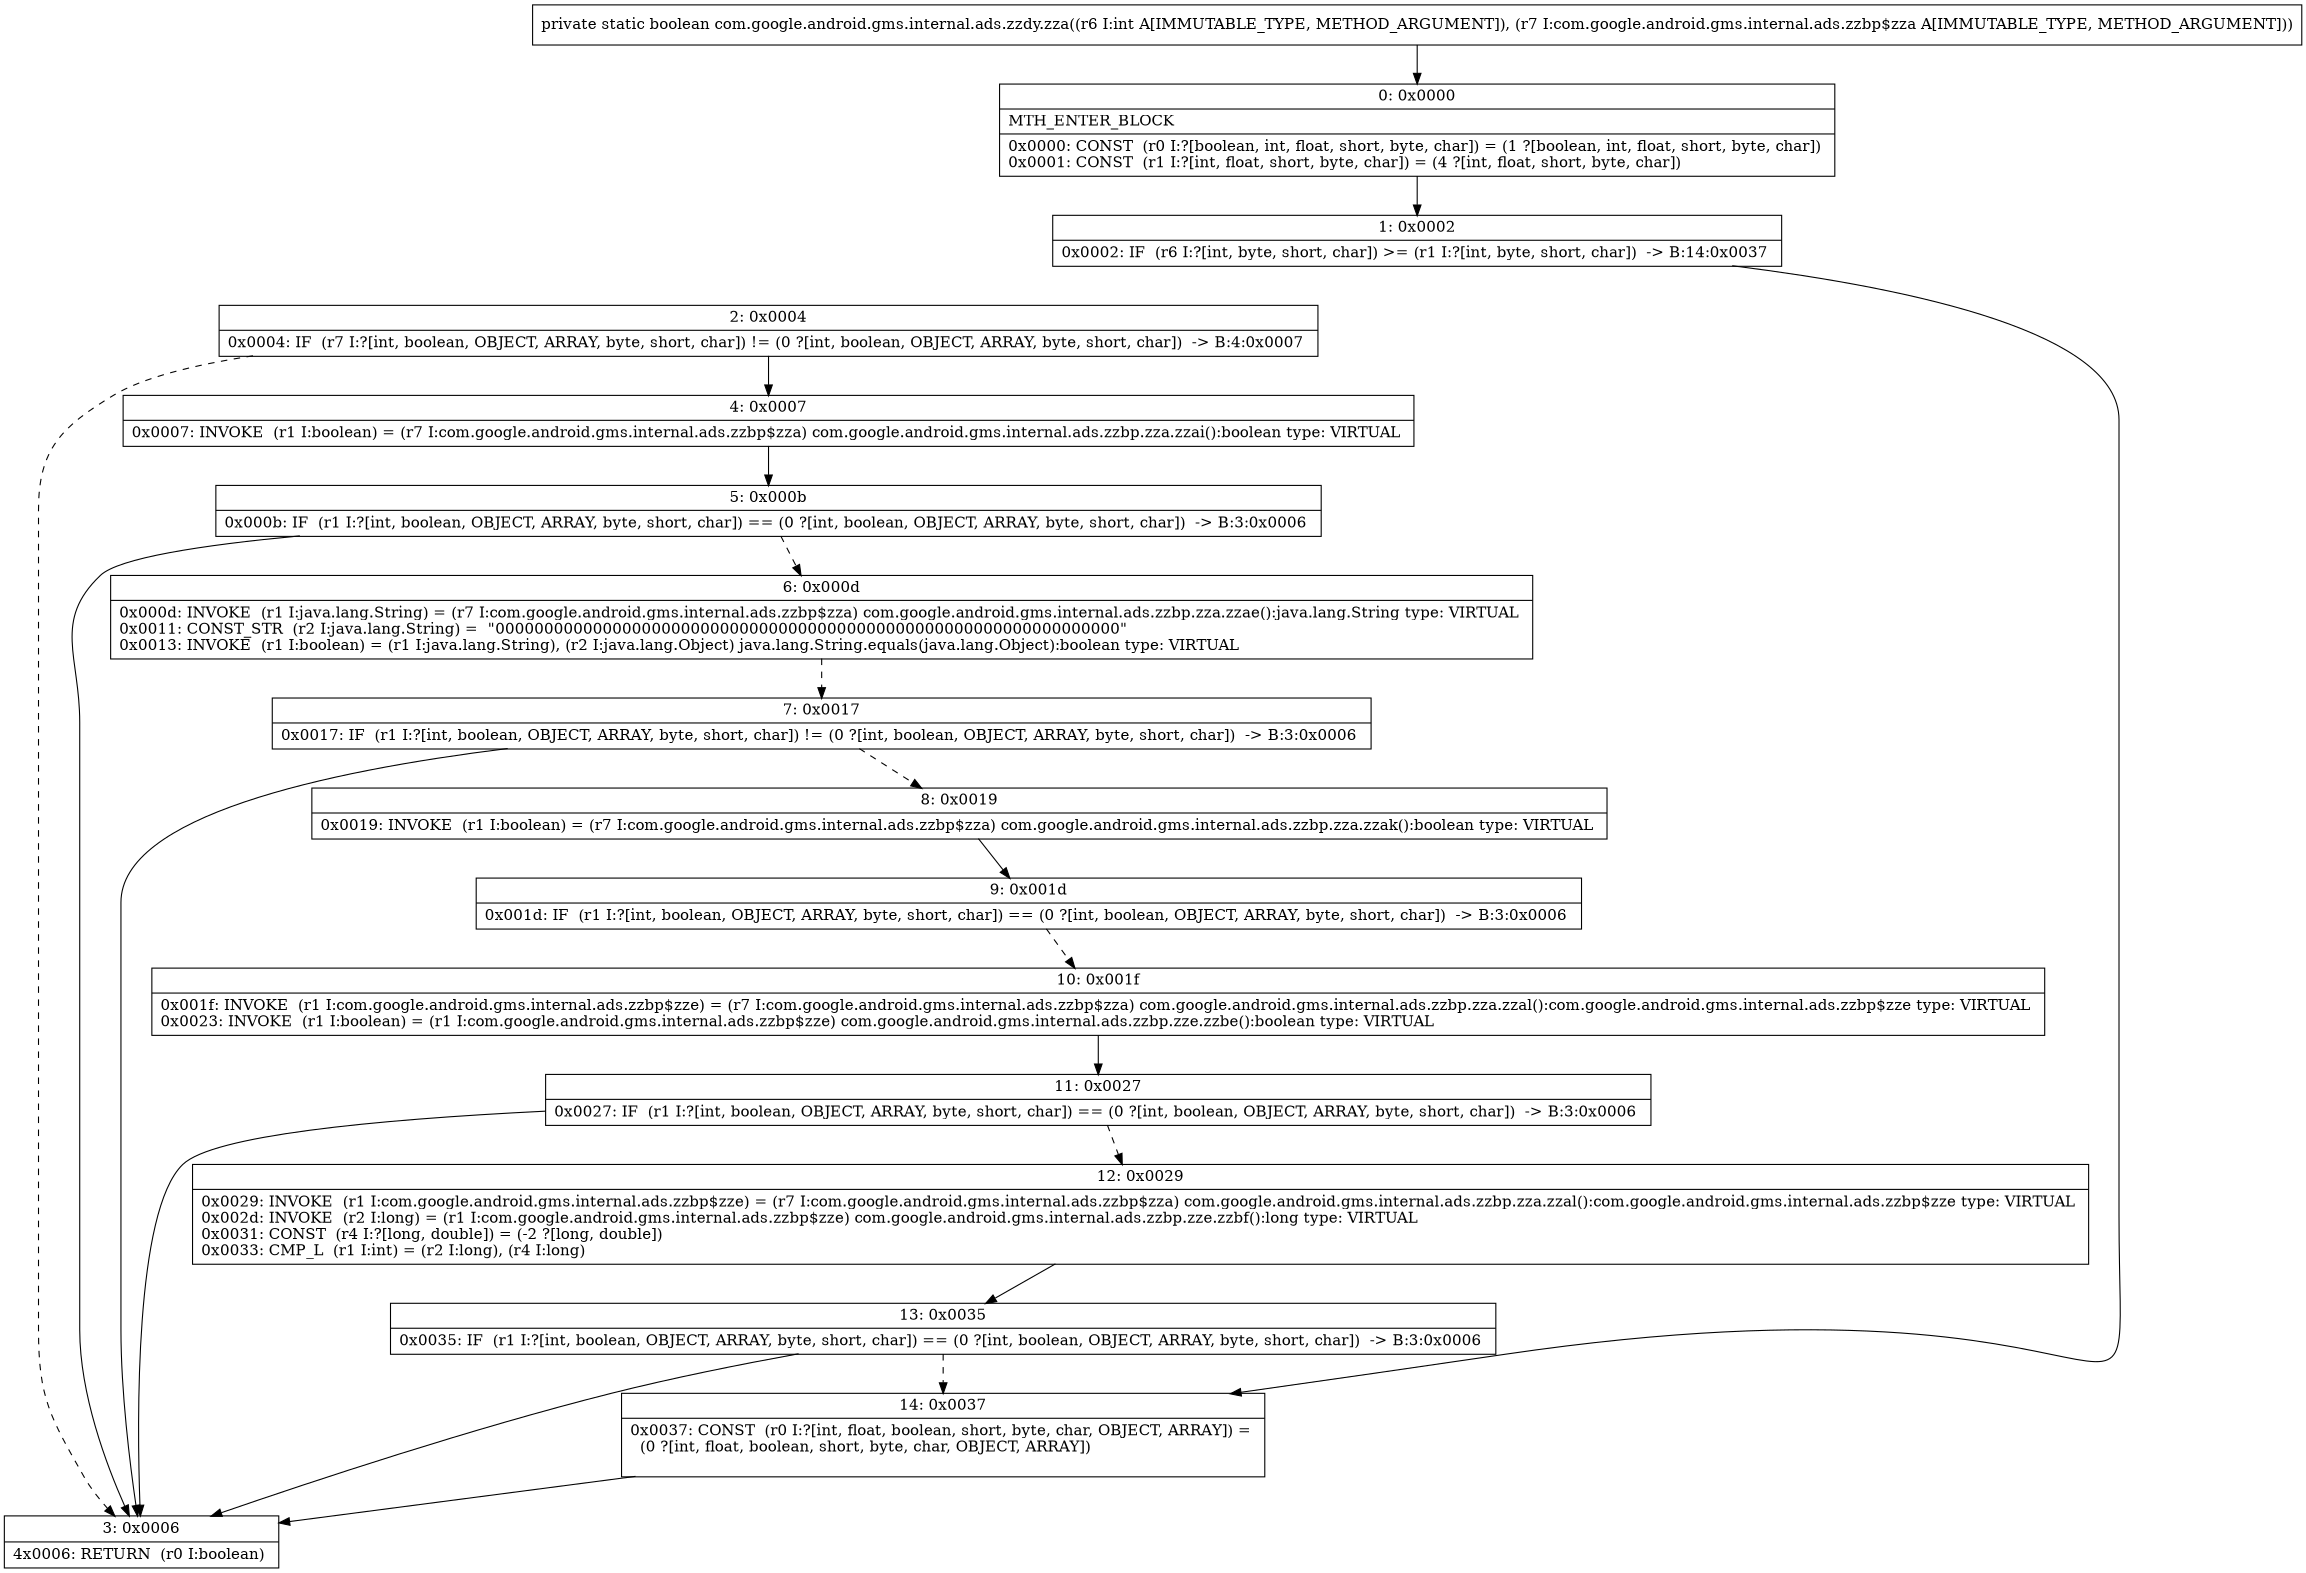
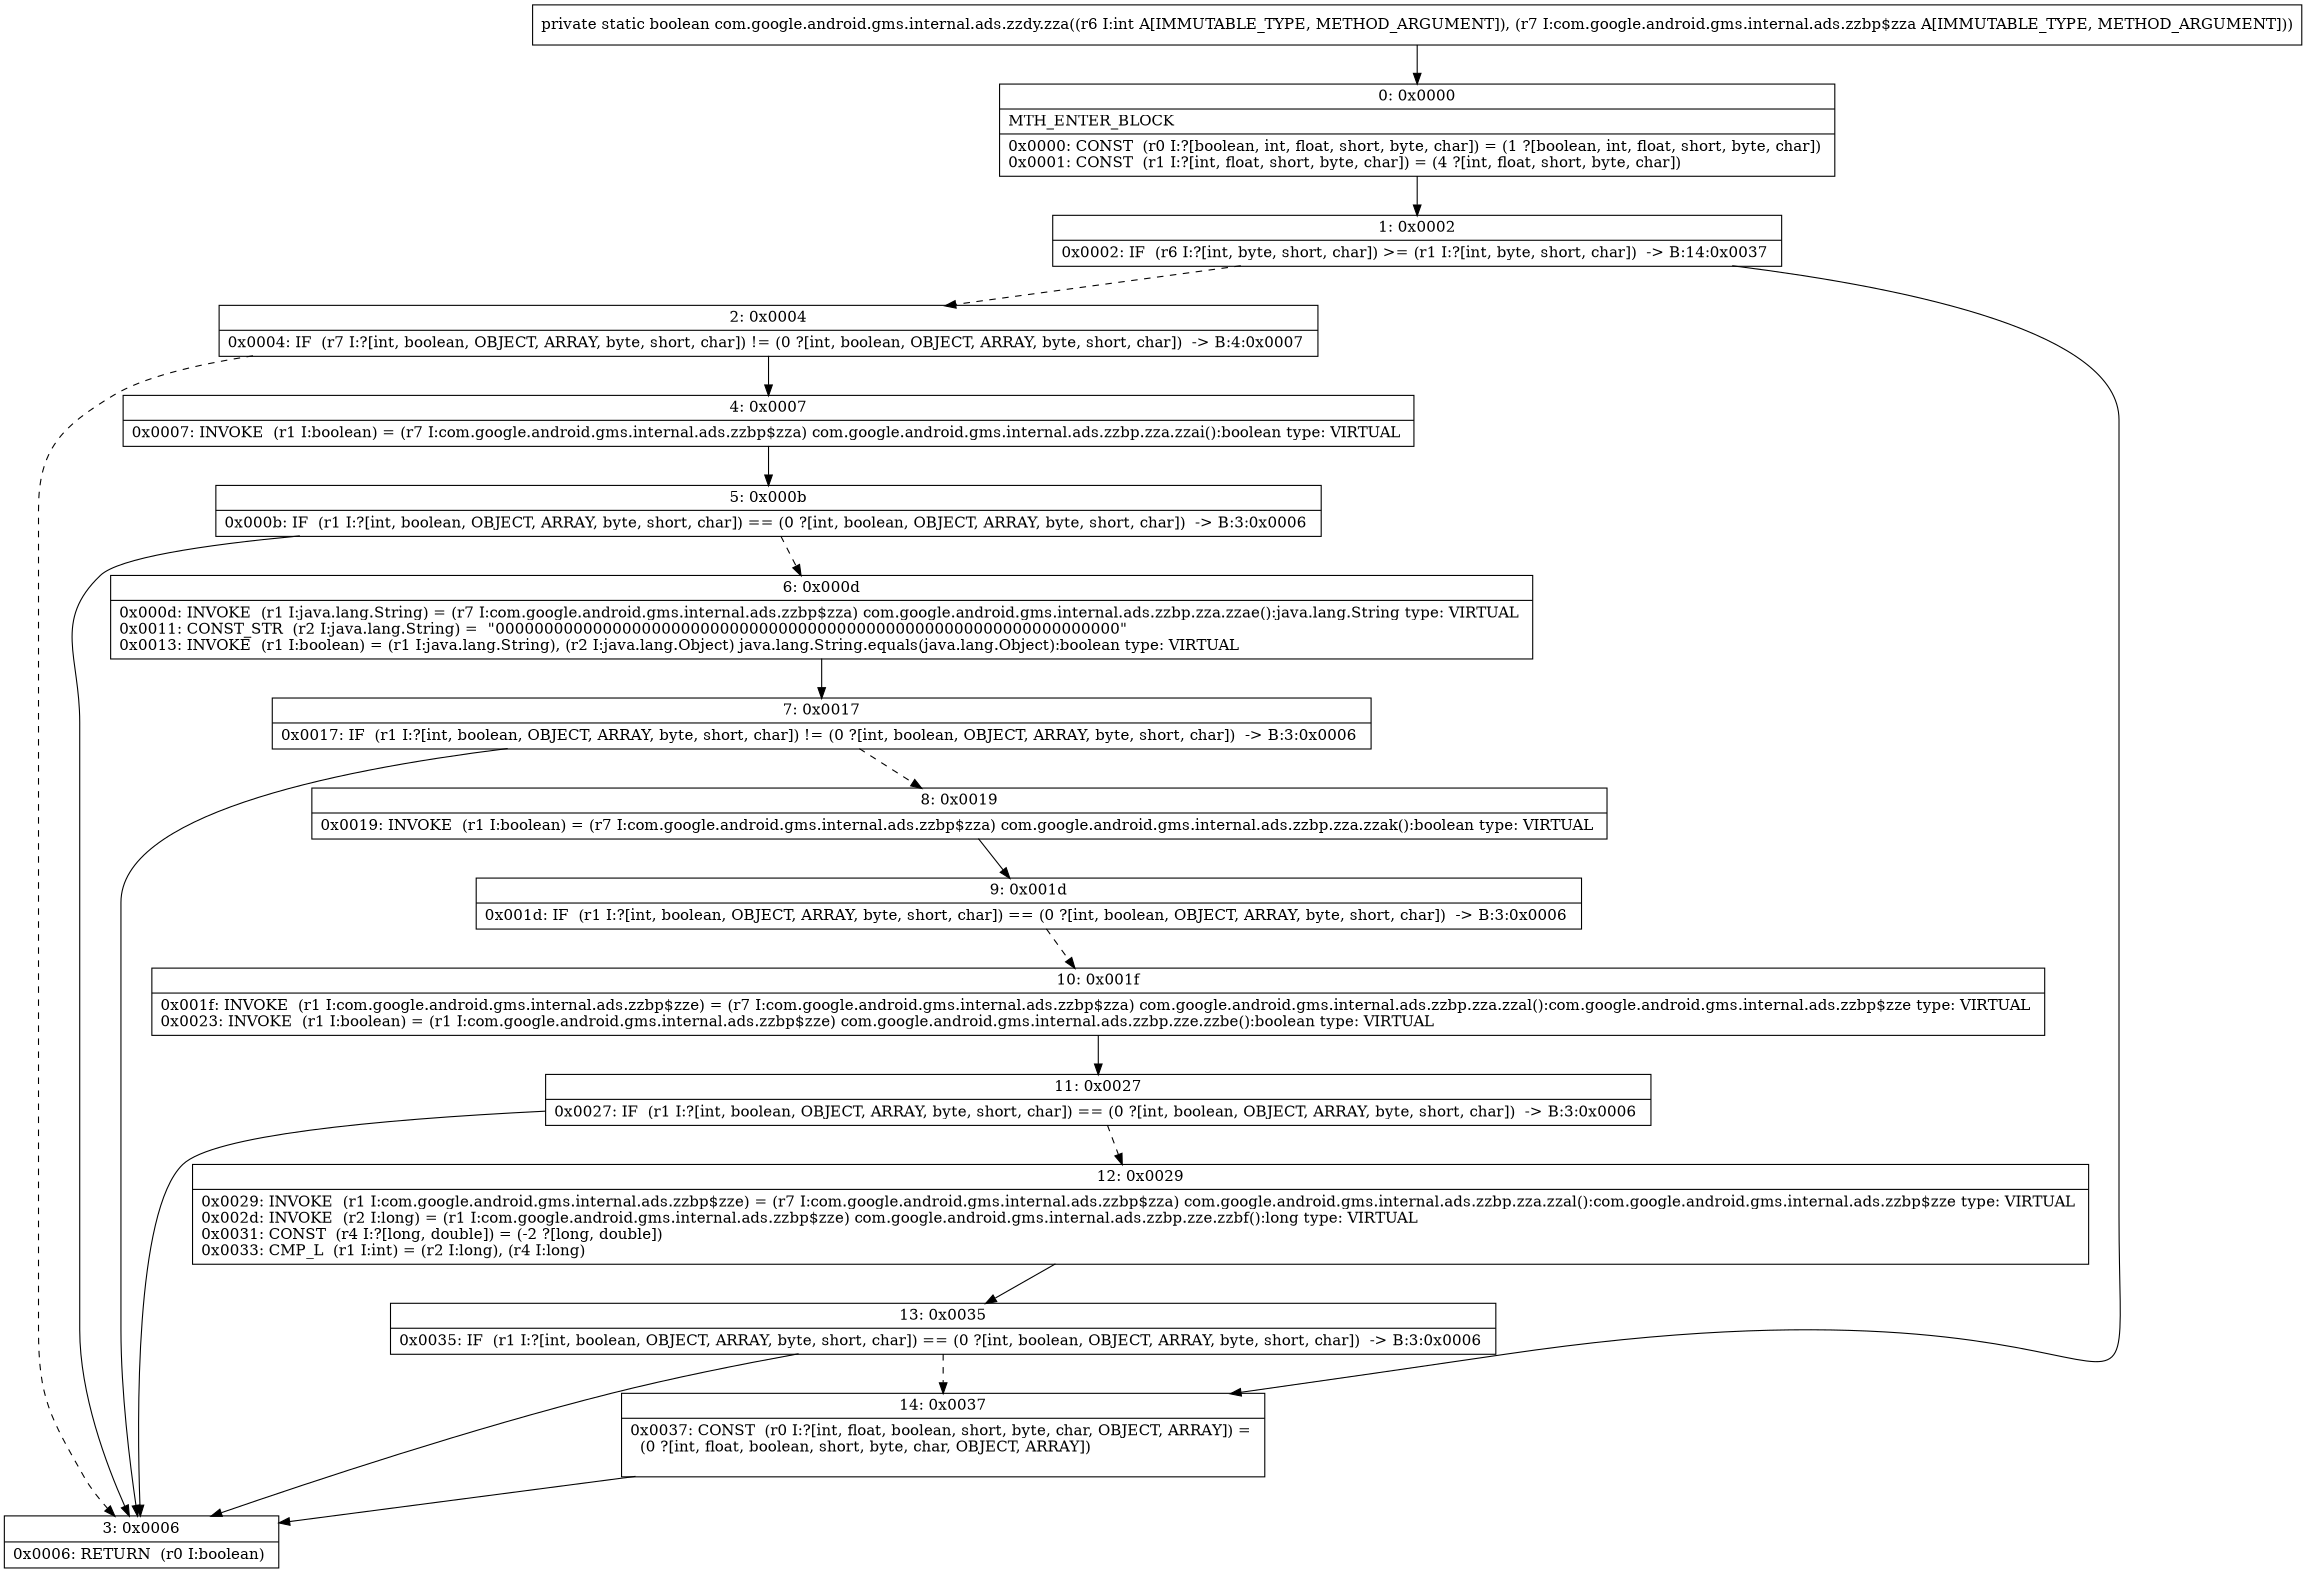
edge "1: 0x0002" -> "2: 0x0004": added
edge "6: 0x000d" -> "7: 0x0017": style dashed -> solid
node "3: 0x0006": text "4x0006: RETURN  (r0 I:boolean)" -> "0x0006: RETURN  (r0 I:boolean)"
